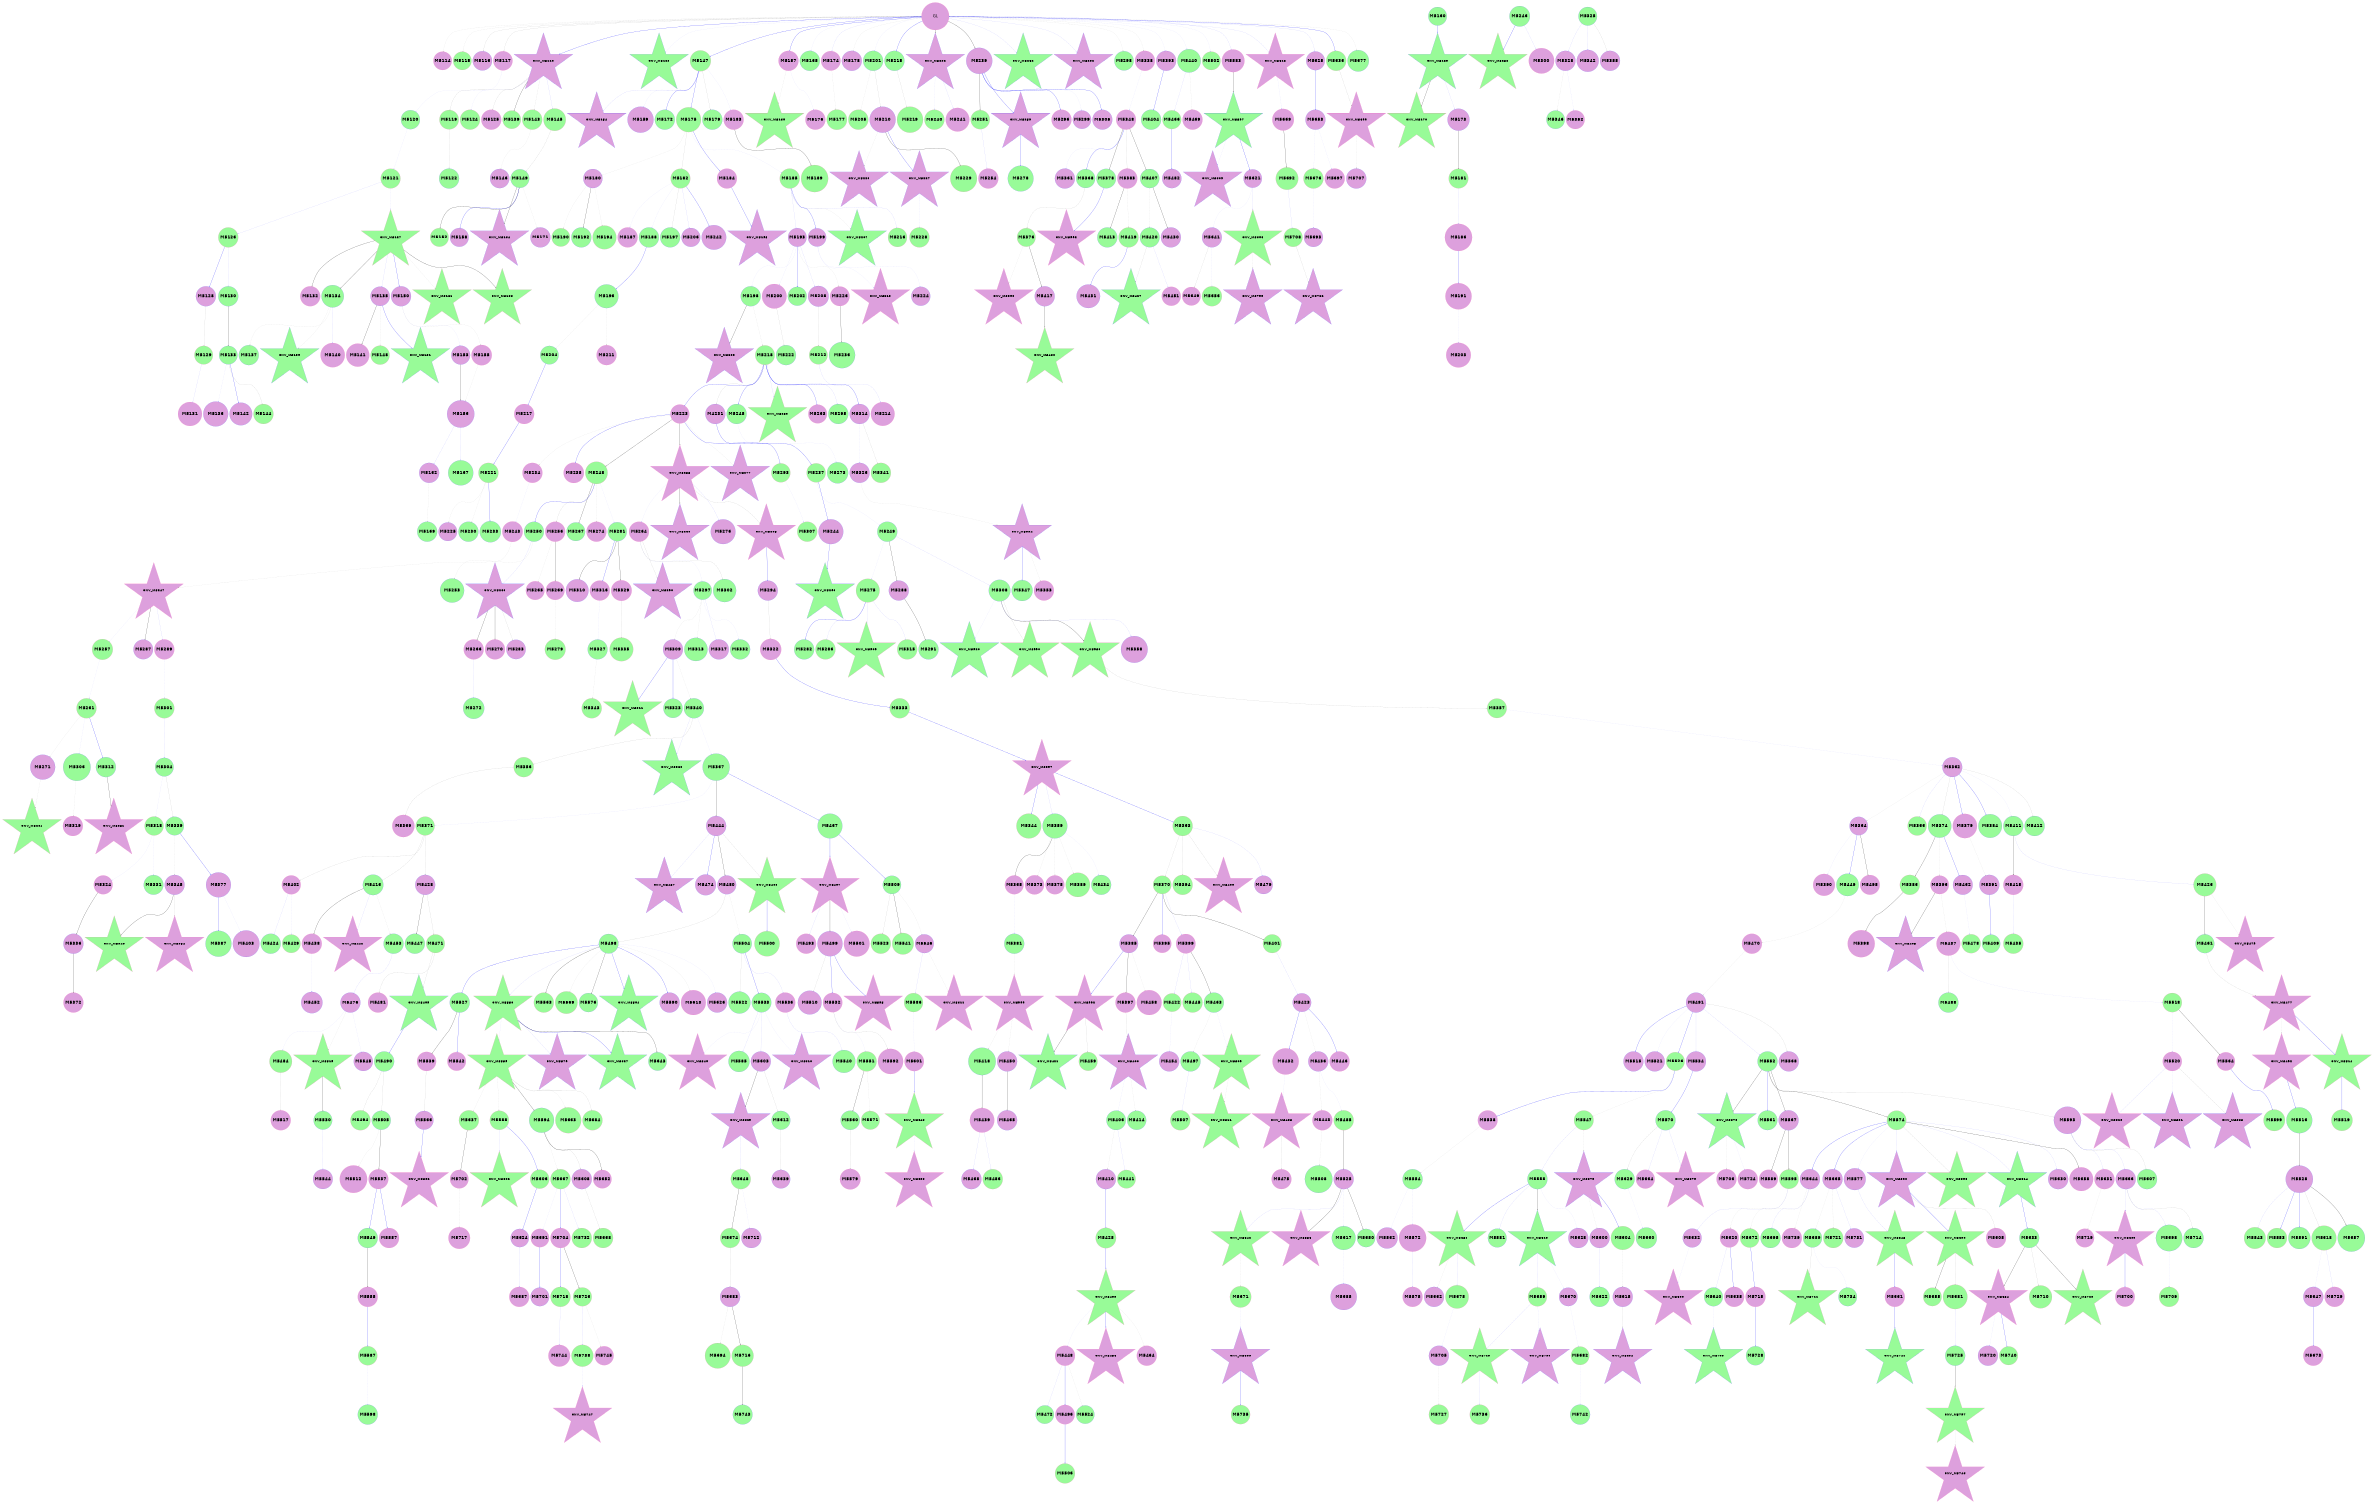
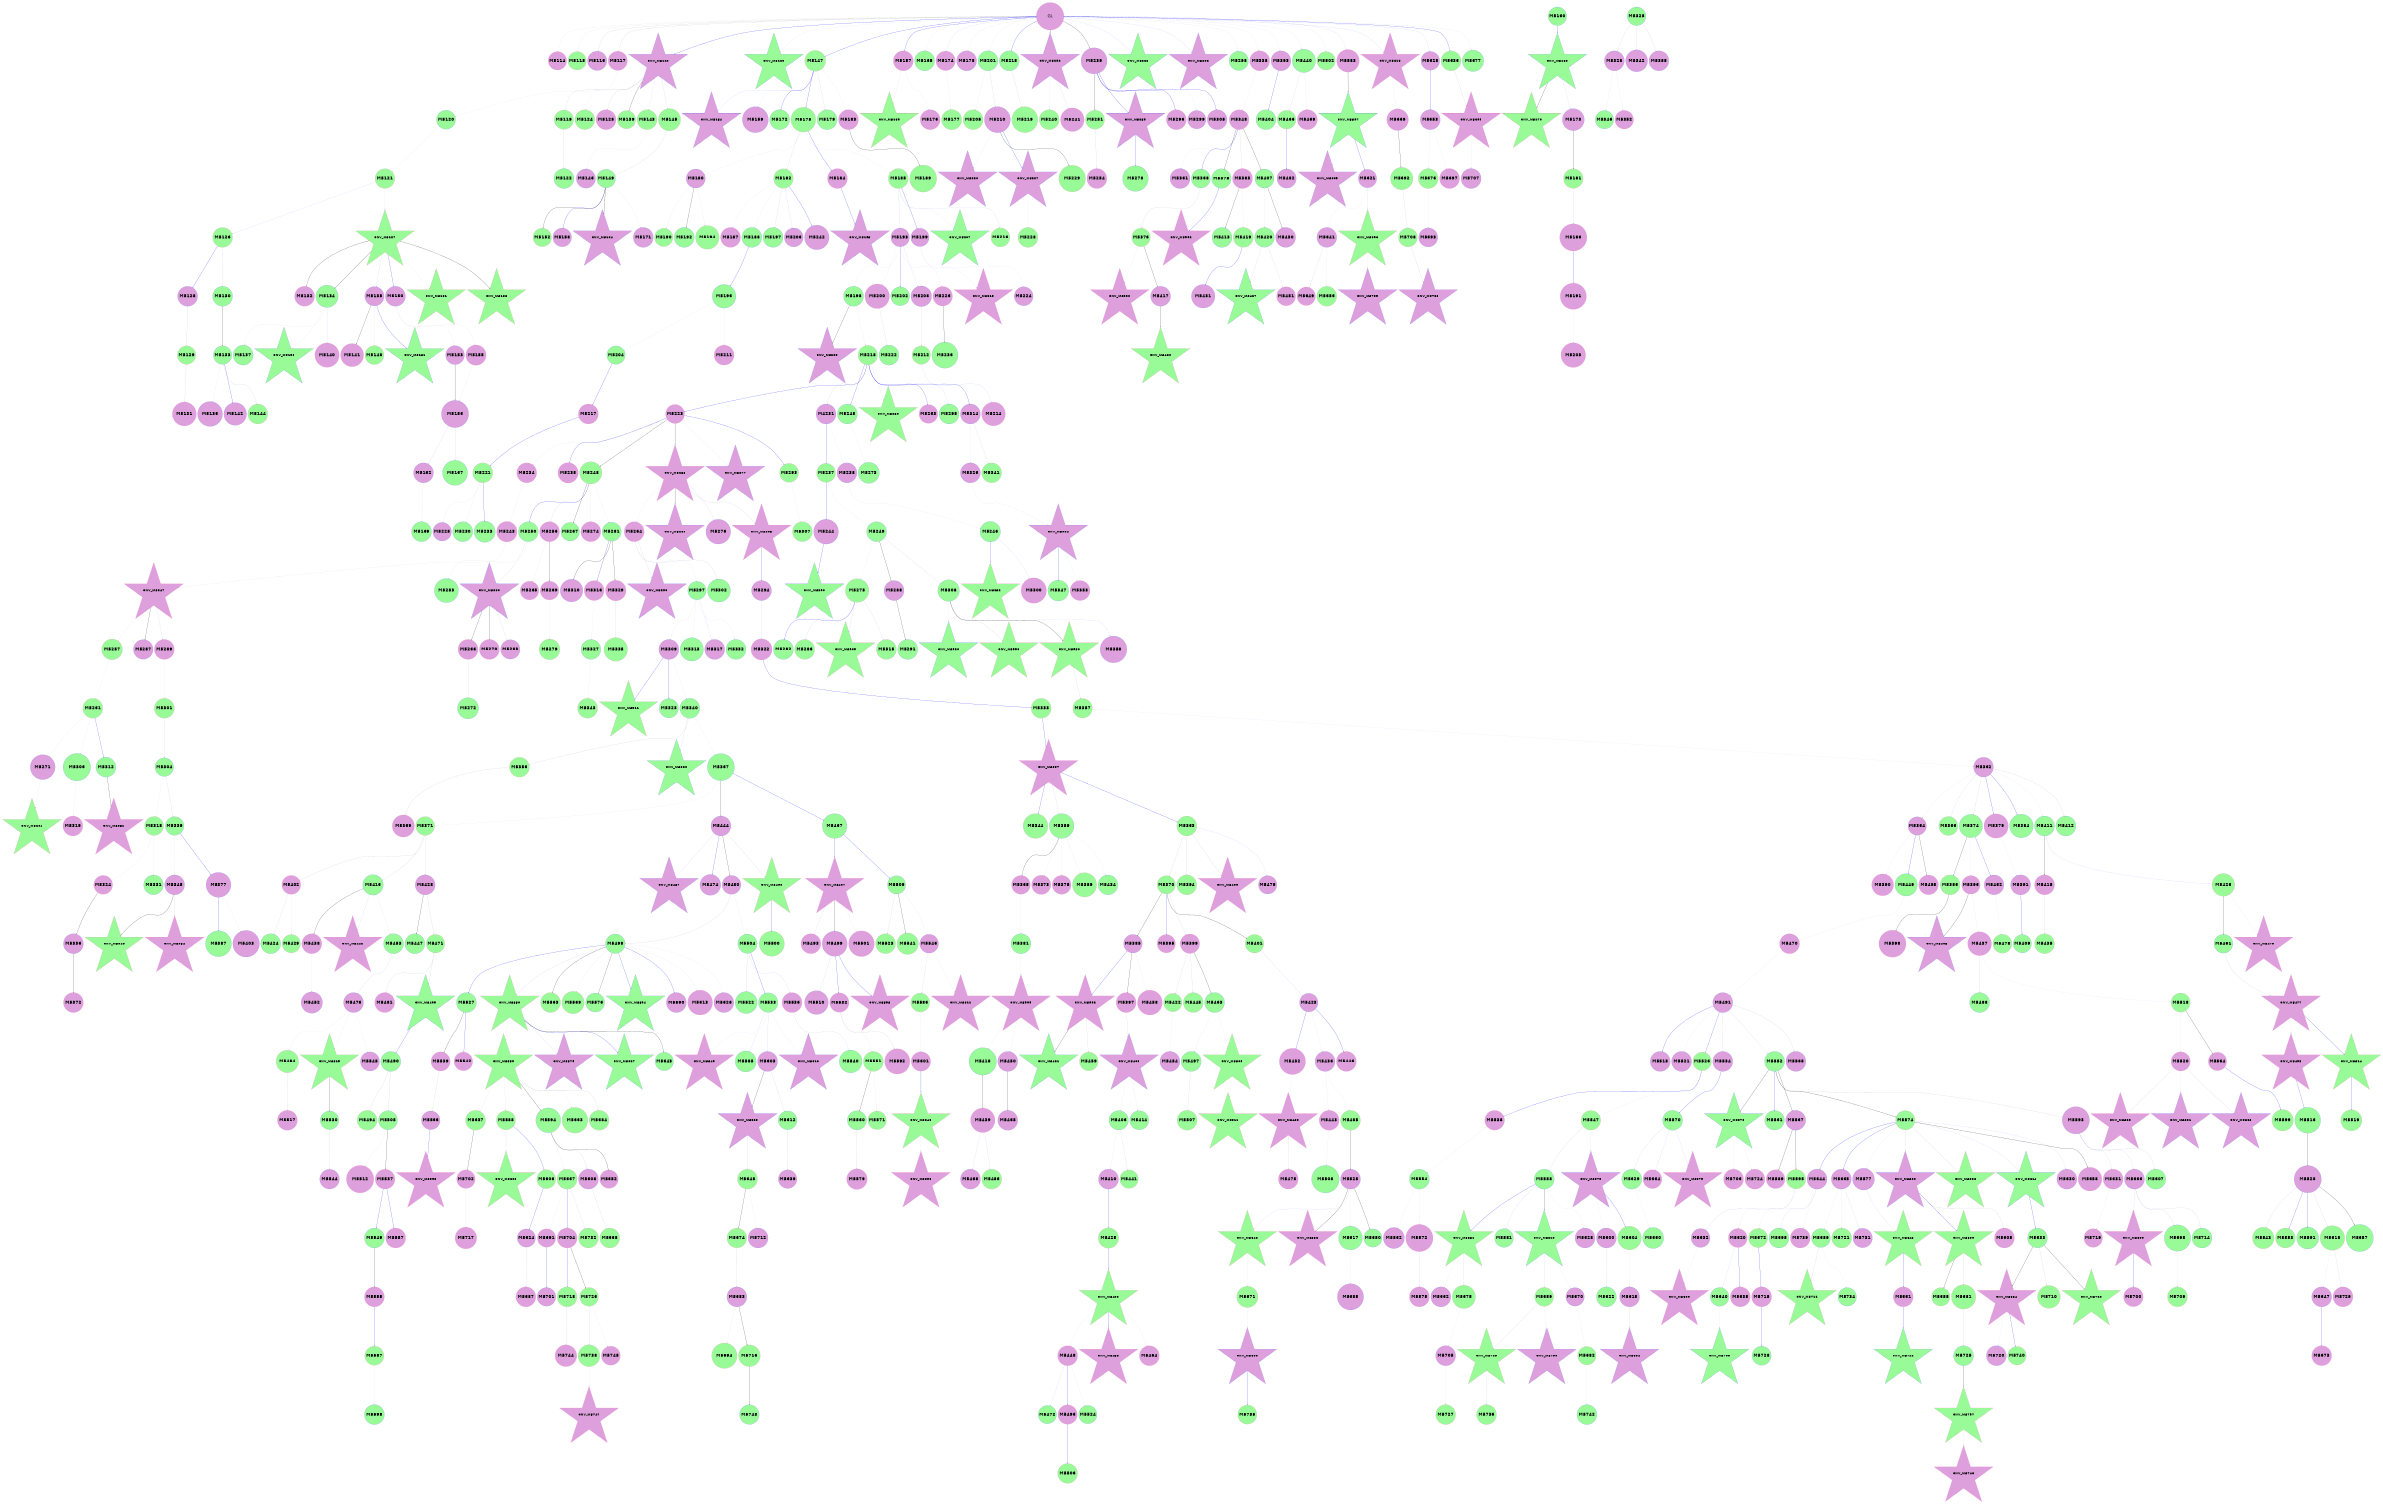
node "M5238": added
